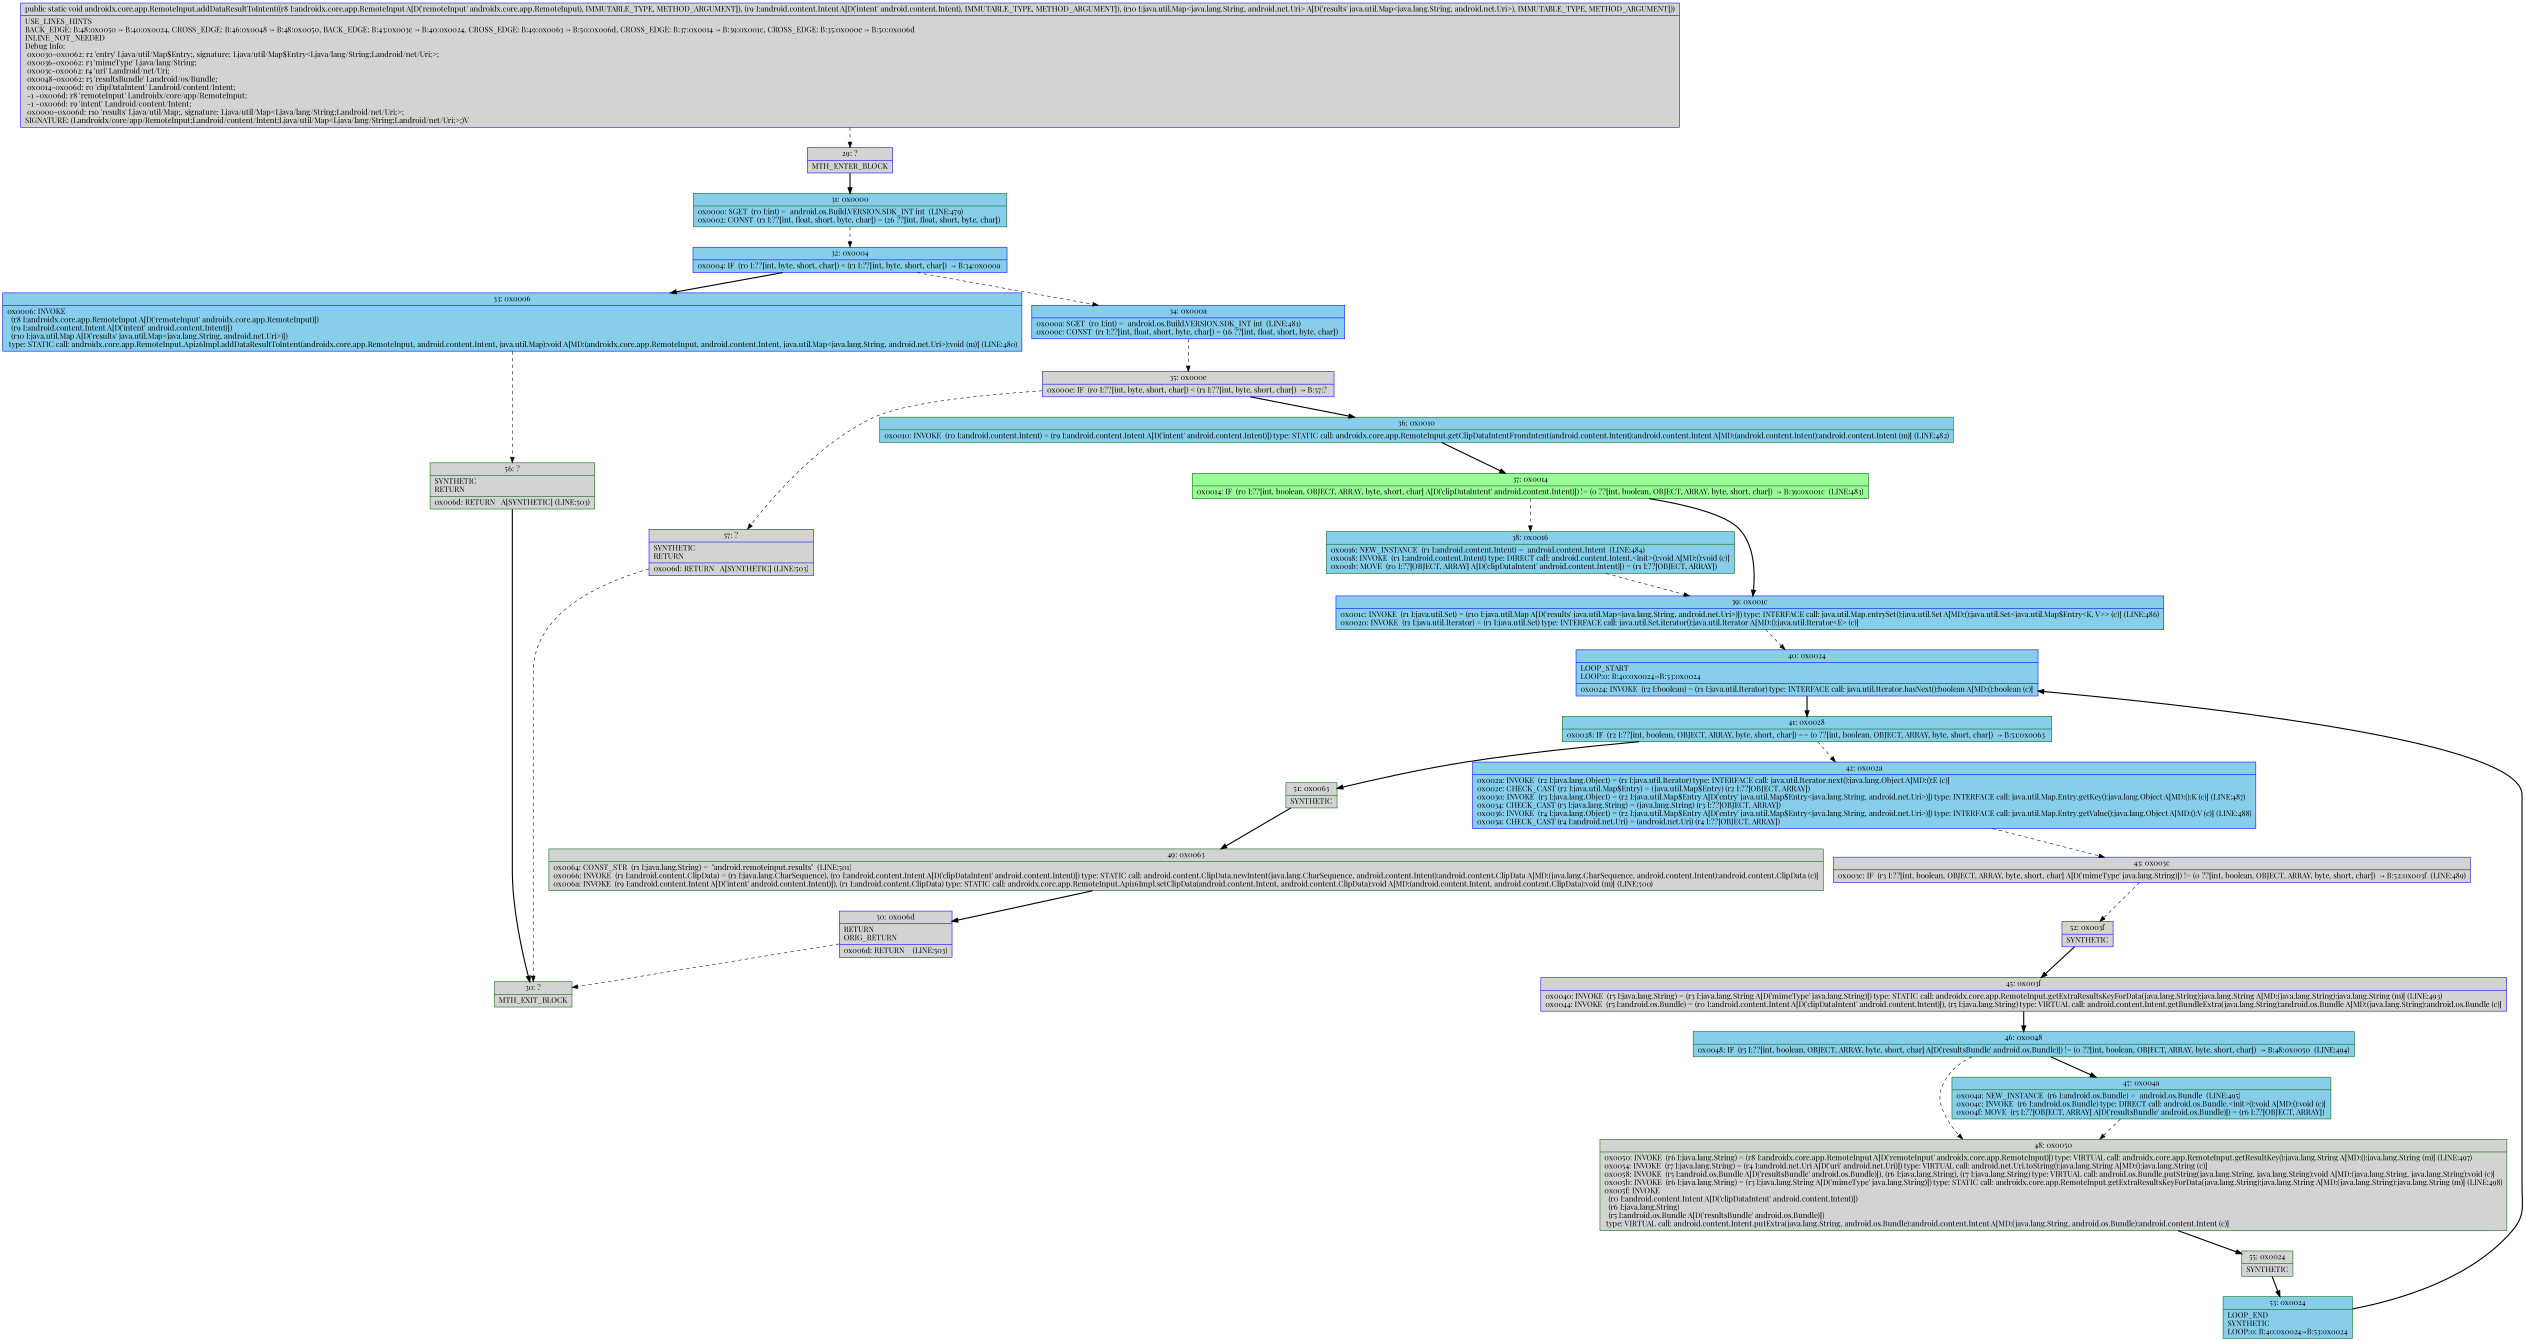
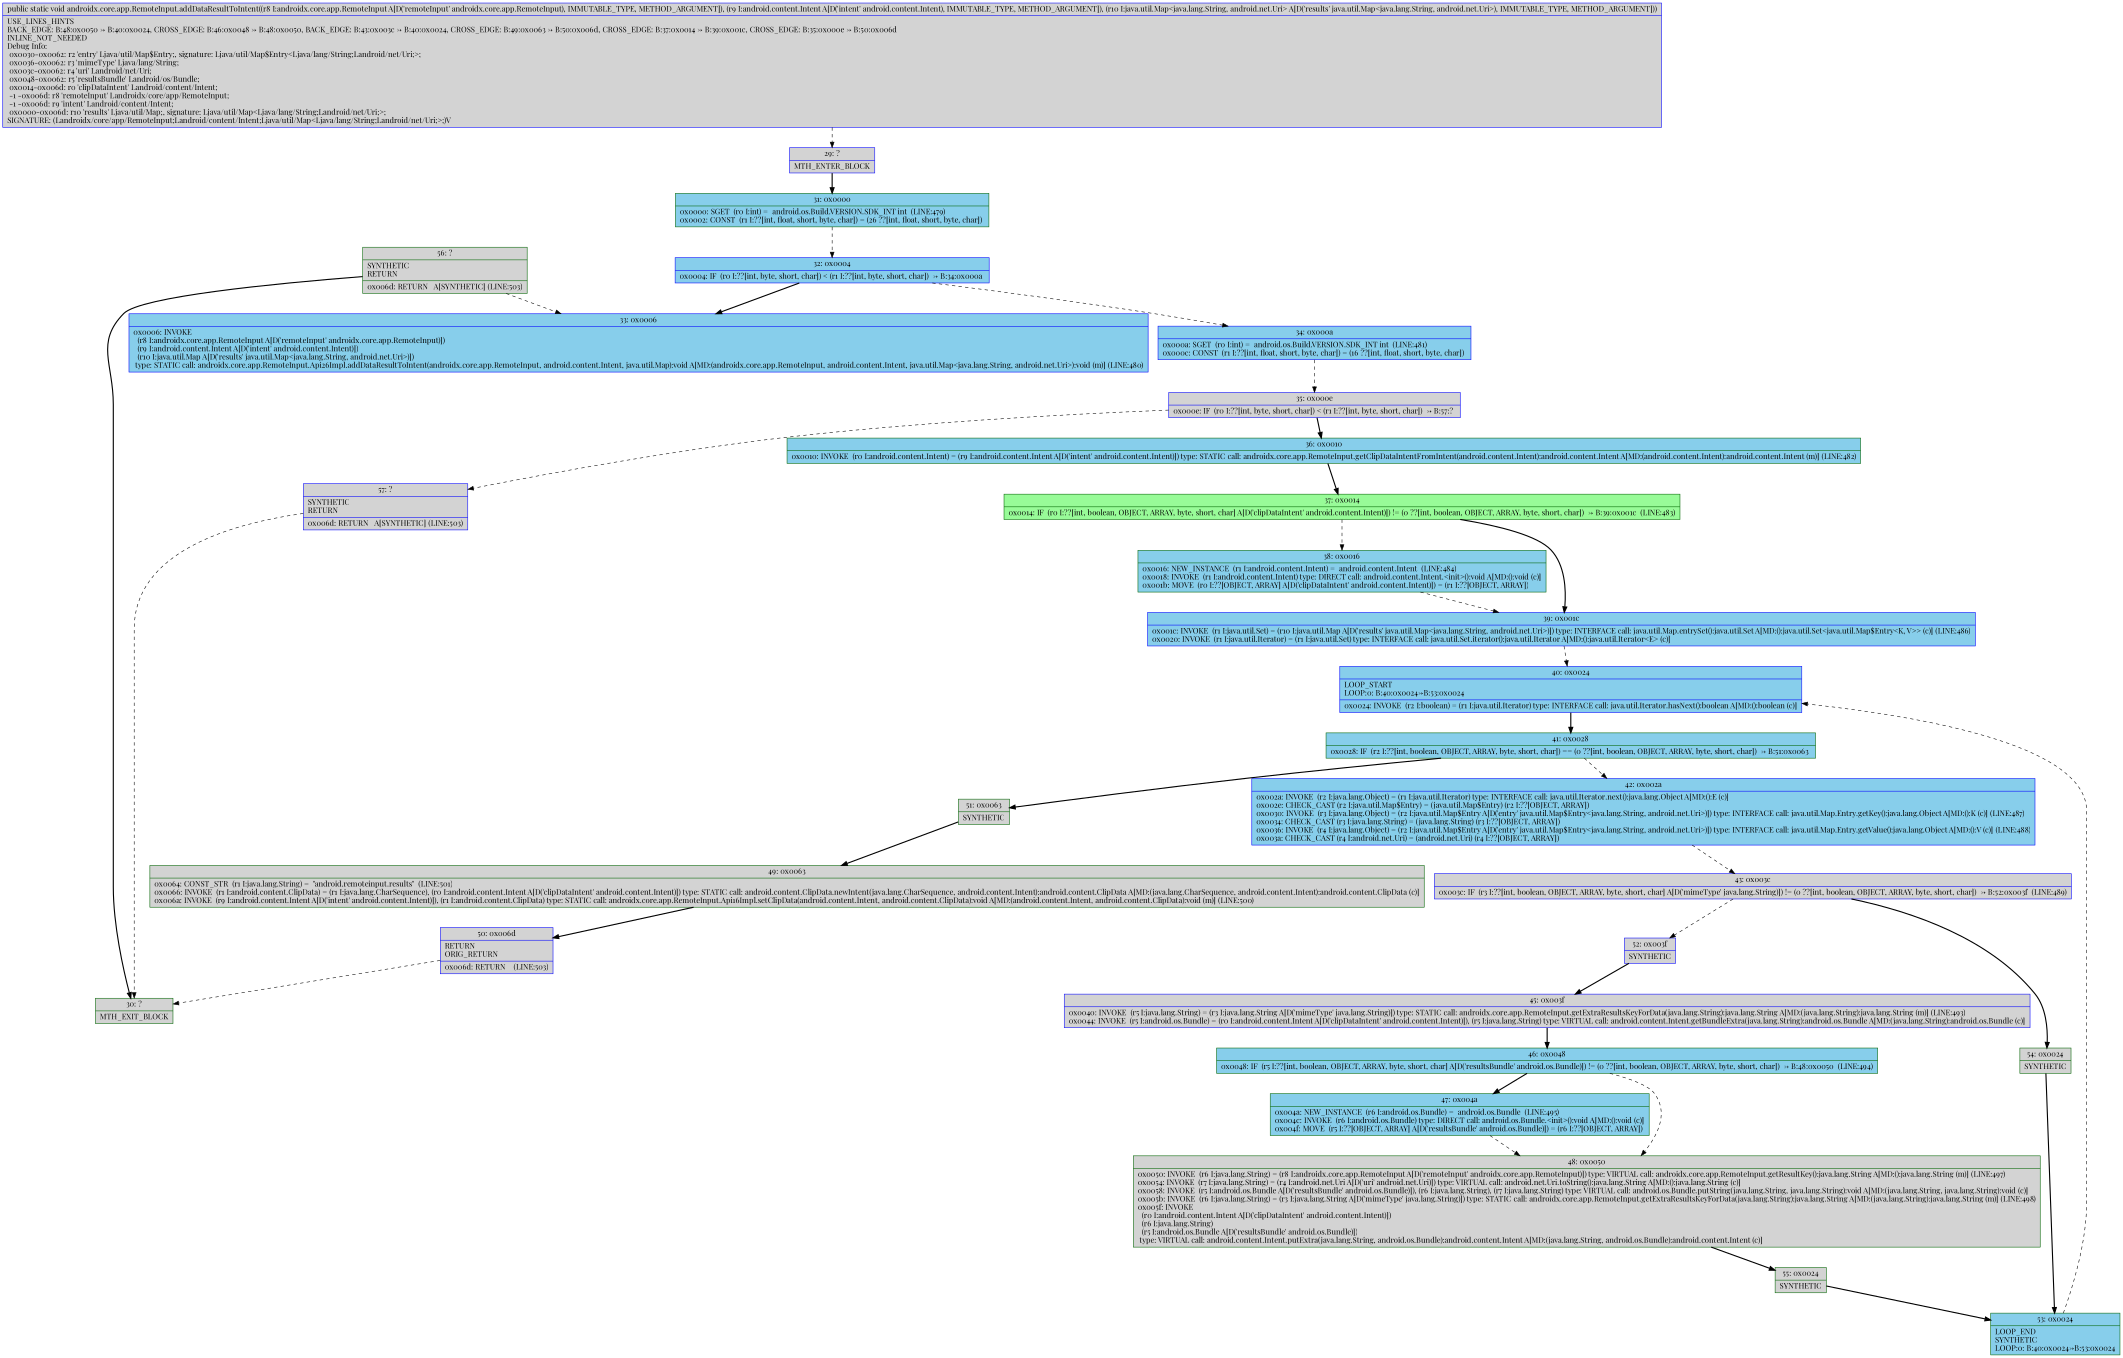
edge "33: 0x0006" -> "56: ?": reversed
edge "53: 0x0024" -> "40: 0x0024": style bold -> dashed
node "54: 0x0024": added
